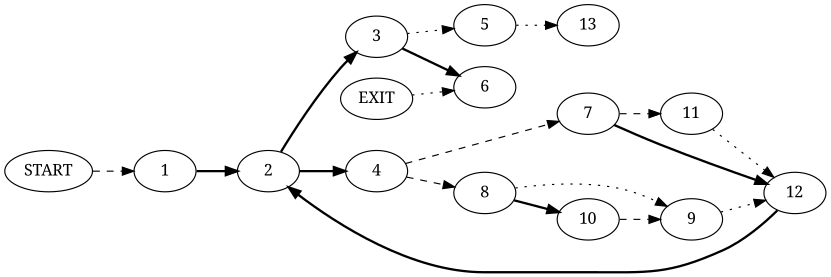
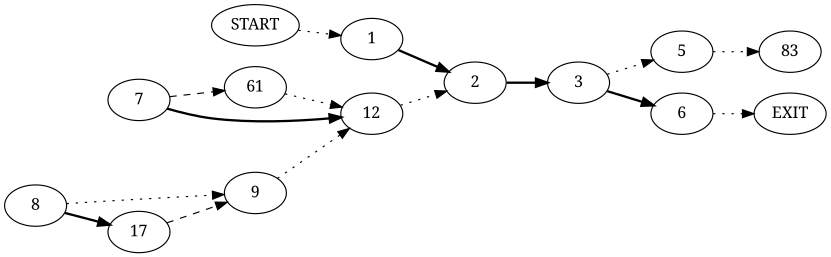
node "13": label "13" -> "83"
edge "EXIT" -> "6": reversed
node "11": label "11" -> "61"
edge "START" -> "1": style dashed -> dotted
node "4": removed
node "10": label "10" -> "17"
edge "12" -> "2": style bold -> dotted
